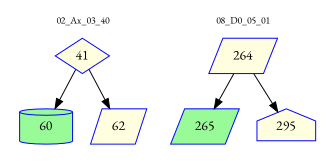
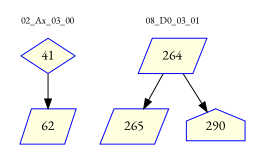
cluster "02_Ax_03_40": label "02_Ax_03_40" -> "02_Ax_03_00"
cluster "08_D0_05_01": label "08_D0_05_01" -> "08_D0_03_01"
node "60": removed
node "265": fillcolor palegreen -> lightyellow
node "295": label "295" -> "290"
